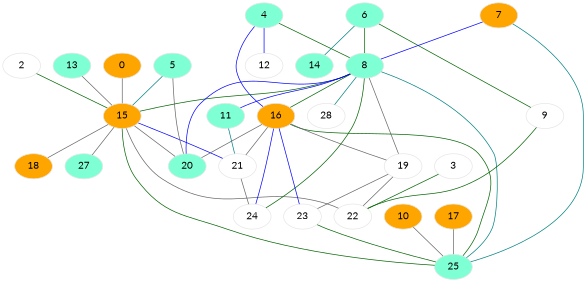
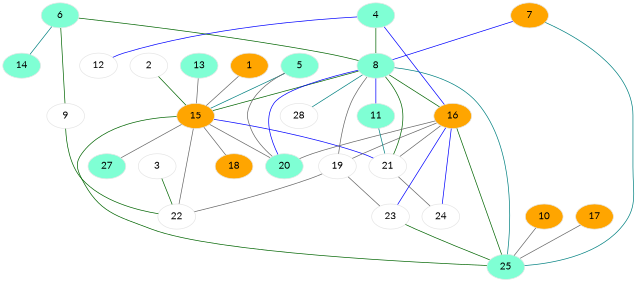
node "0": label "0" -> "1"
edge "8" -- "24": now "8" -- "21"
